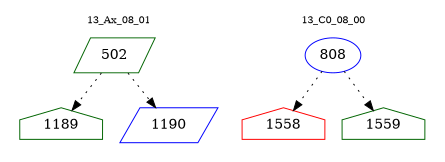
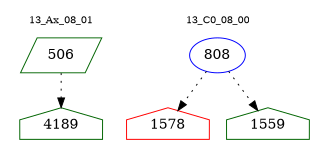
node "502": label "502" -> "506"
node "1189": label "1189" -> "4189"
node "1190": removed
node "1558": label "1558" -> "1578"
